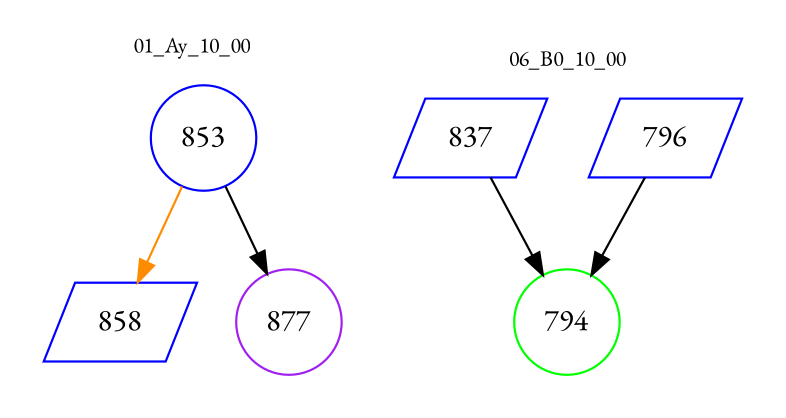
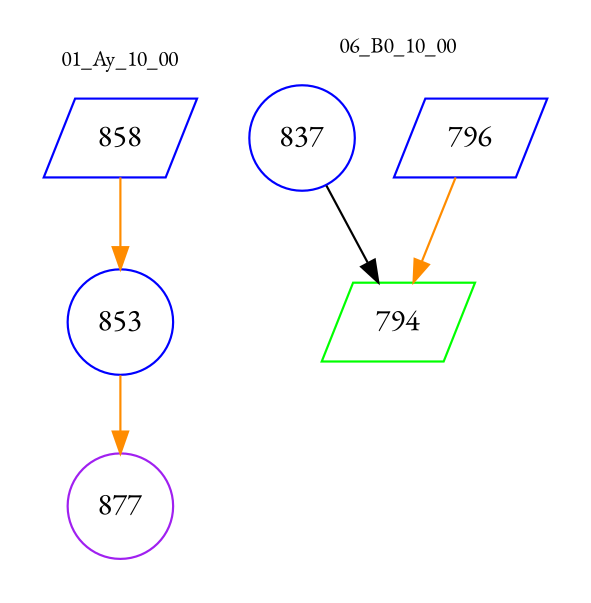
node "837": shape parallelogram -> circle
edge "796" -> "794": color black -> darkorange
edge "853" -> "877": color black -> darkorange
edge "853" -> "858": reversed
node "794": shape circle -> parallelogram
